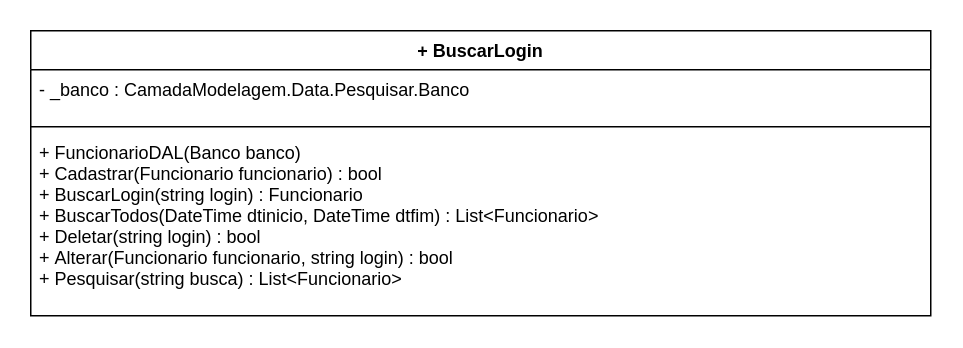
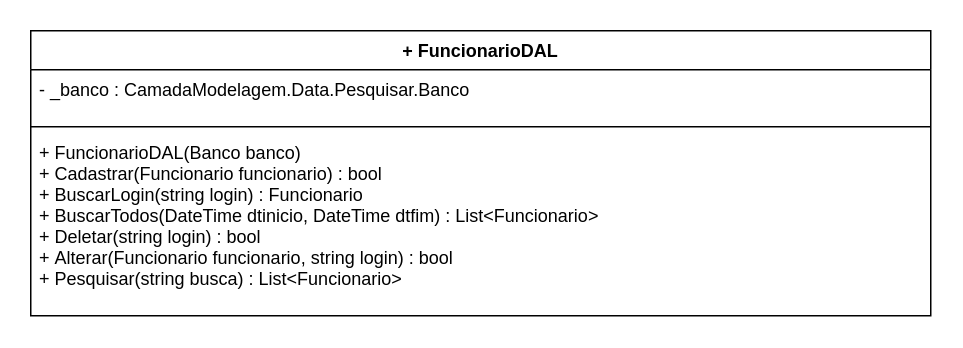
node "+ BuscarLogin": label "+ BuscarLogin" -> "+ FuncionarioDAL"
